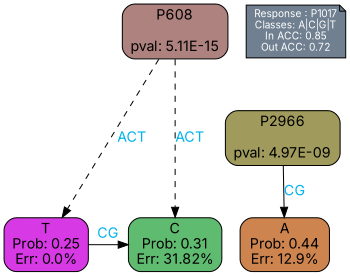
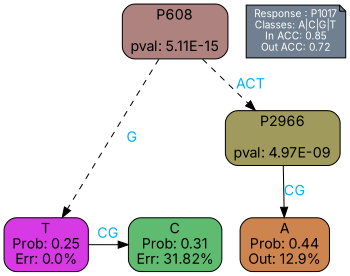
edge "P608 pval: 5.11E-15" -> "C Prob: 0.31 Err: 31.82%": now "P608 pval: 5.11E-15" -> "P2966 pval: 4.97E-09"
edge "P608 pval: 5.11E-15" -> "T Prob: 0.25 Err: 0.0%": label "ACT" -> "G"
node "A Prob: 0.44 Err: 12.9%": label "A Prob: 0.44 Err: 12.9%" -> "A Prob: 0.44 Out: 12.9%"
